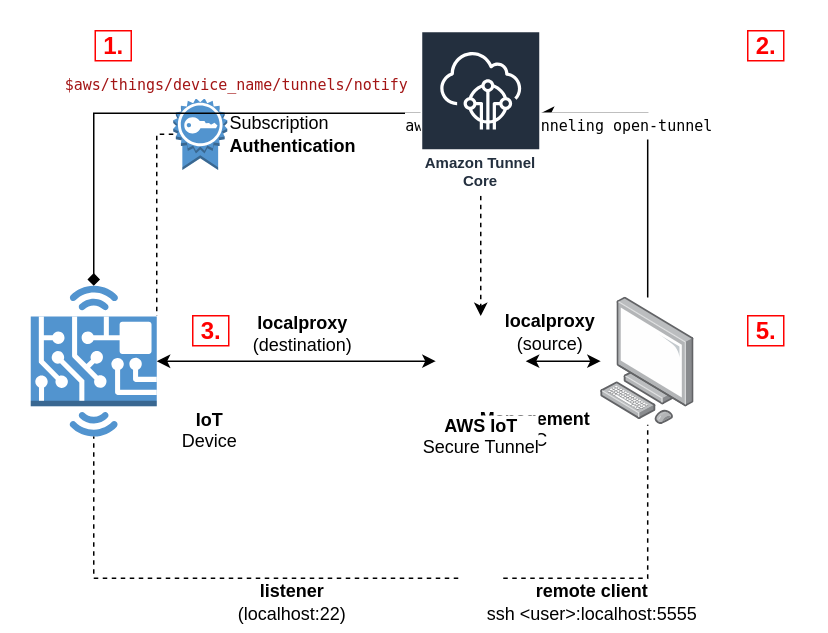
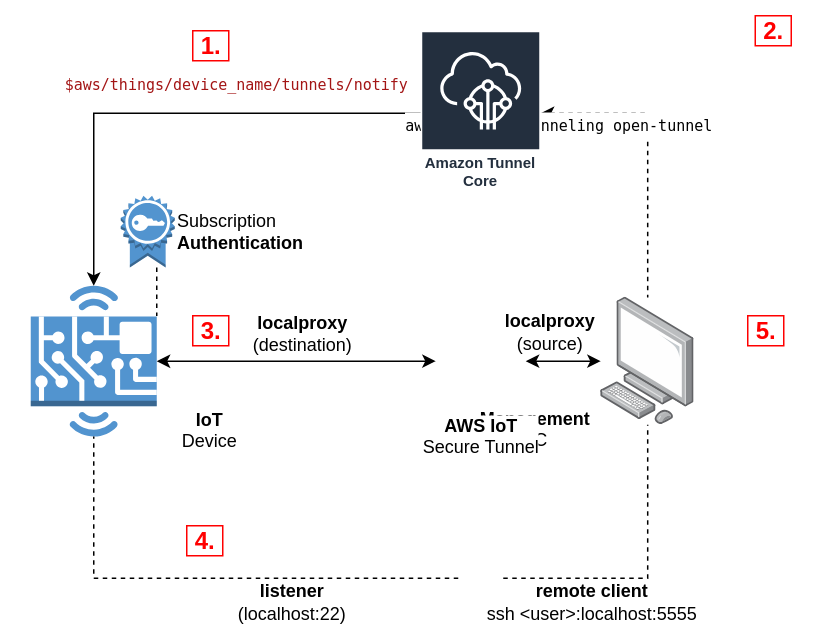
node "1.": moved (113, 46) -> (211, 46)
node "2.": moved (766, 46) -> (773, 31)
node "Subscription Authentication": moved (200, 134) -> (148, 232)
edge "Management PC" -> "Amazon Tunnel Core": style solid -> dashed
edge "Amazon Tunnel Core" -> "AWS IoT Secure Tunnel": removed
edge "Amazon Tunnel Core" -> "IoT Device": arrowhead diamond -> classic
node "4.": added
